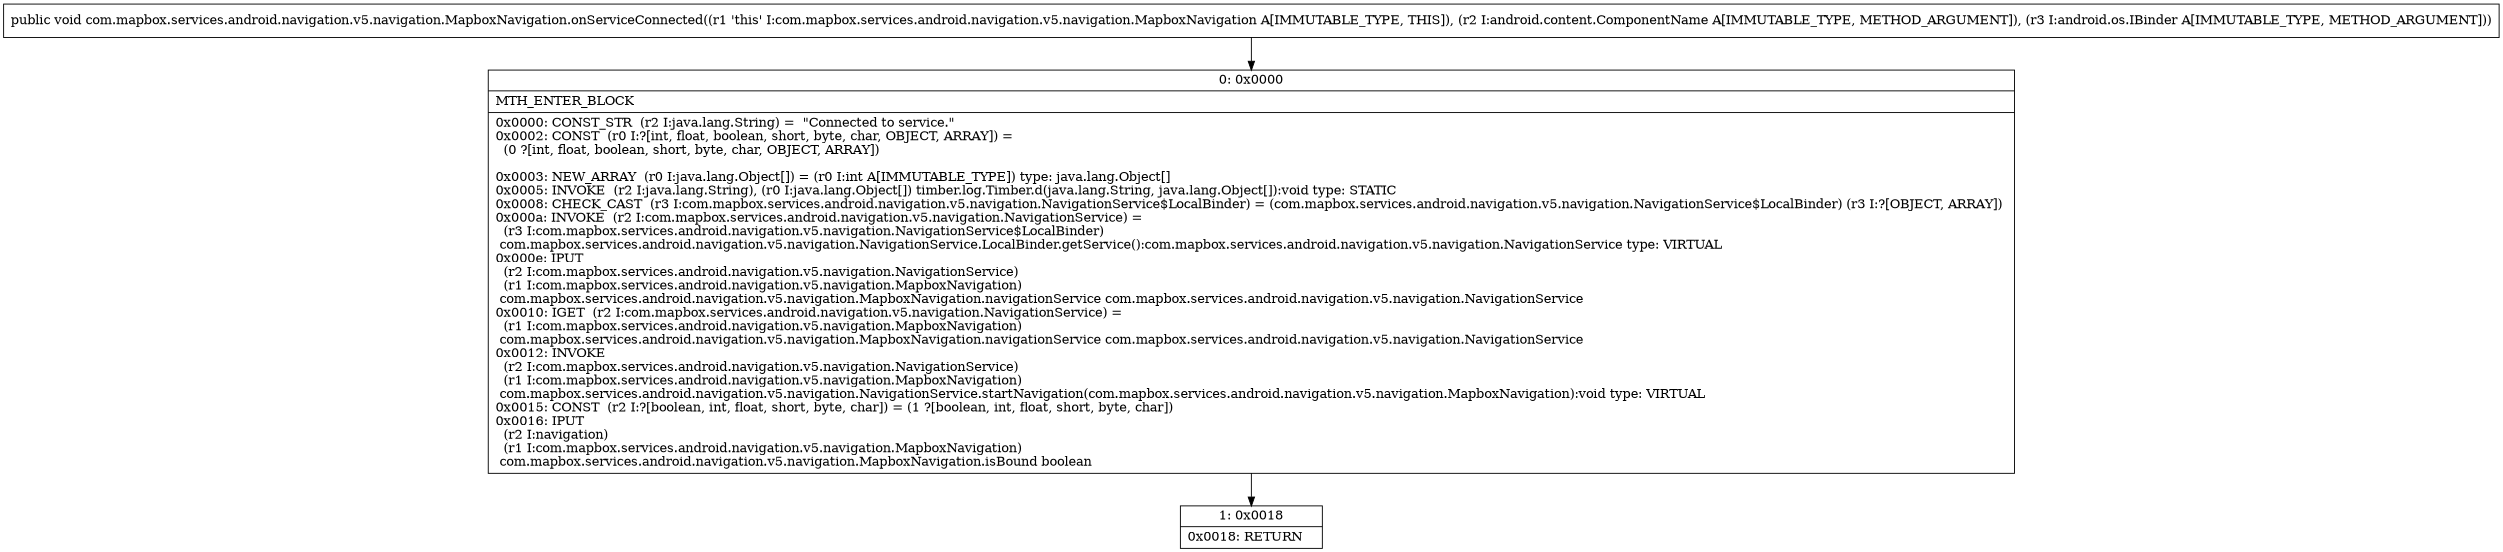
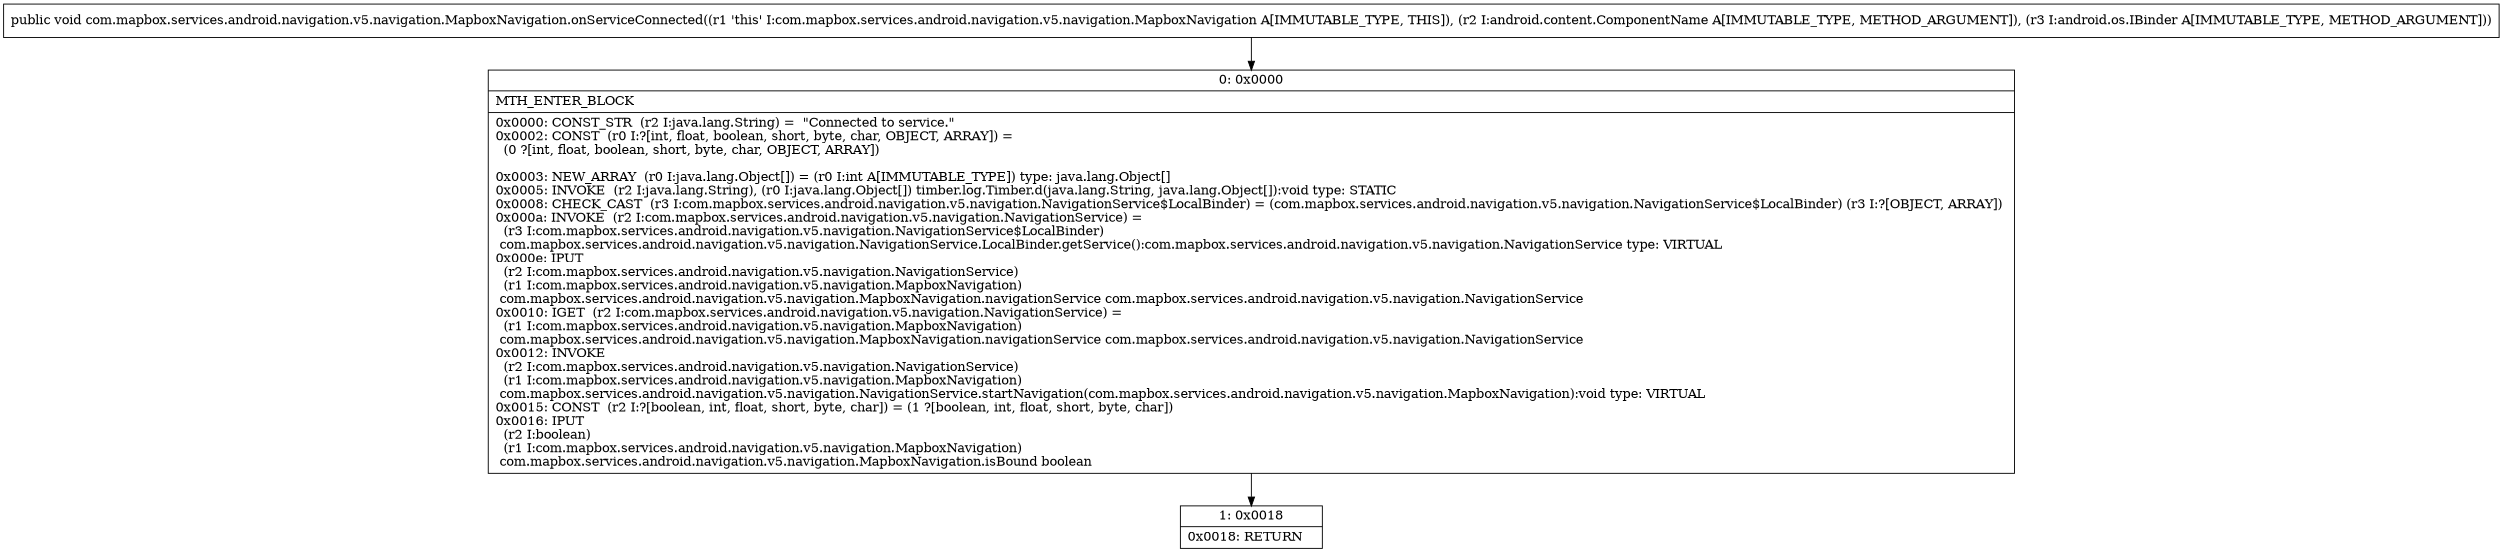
node "0: 0x0000": text "(r2 I:navigation)" -> "(r2 I:boolean)"
